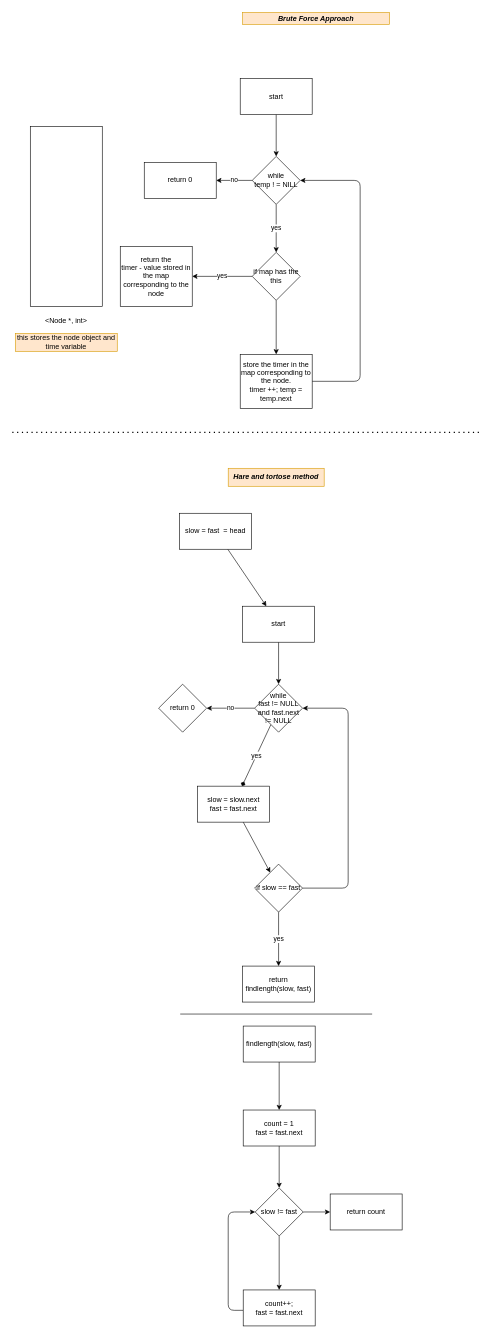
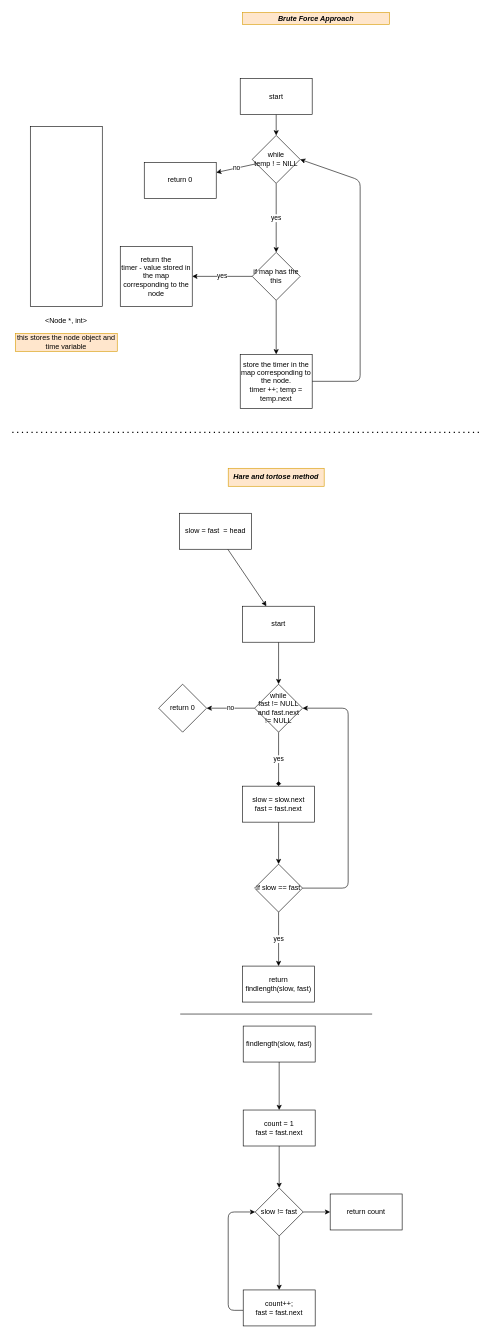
node "while temp ! = NILL": moved (276, 180) -> (276, 159)
node "slow = slow.next fast = fast.next": moved (234, 804) -> (279, 804)
